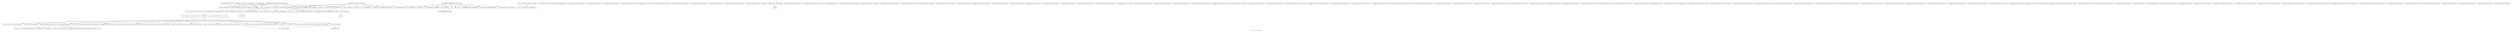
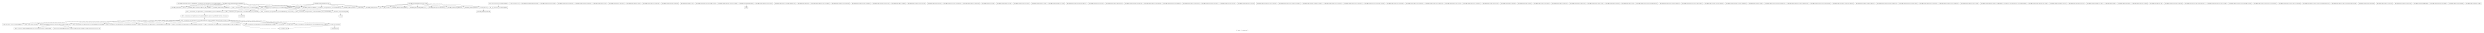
node "_ZN9LAMMPS_NS3FixC2EPNS_6LAMMPSEiPPc": added
